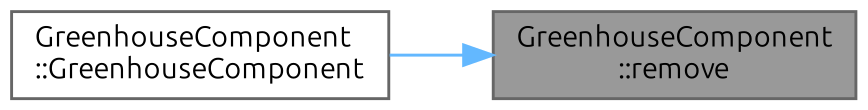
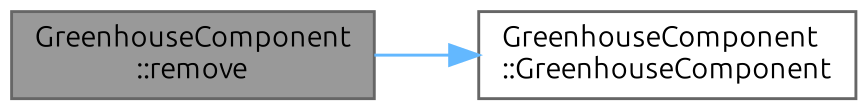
edge "GreenhouseComponent ::GreenhouseComponent" -> "GreenhouseComponent ::remove": reversed
